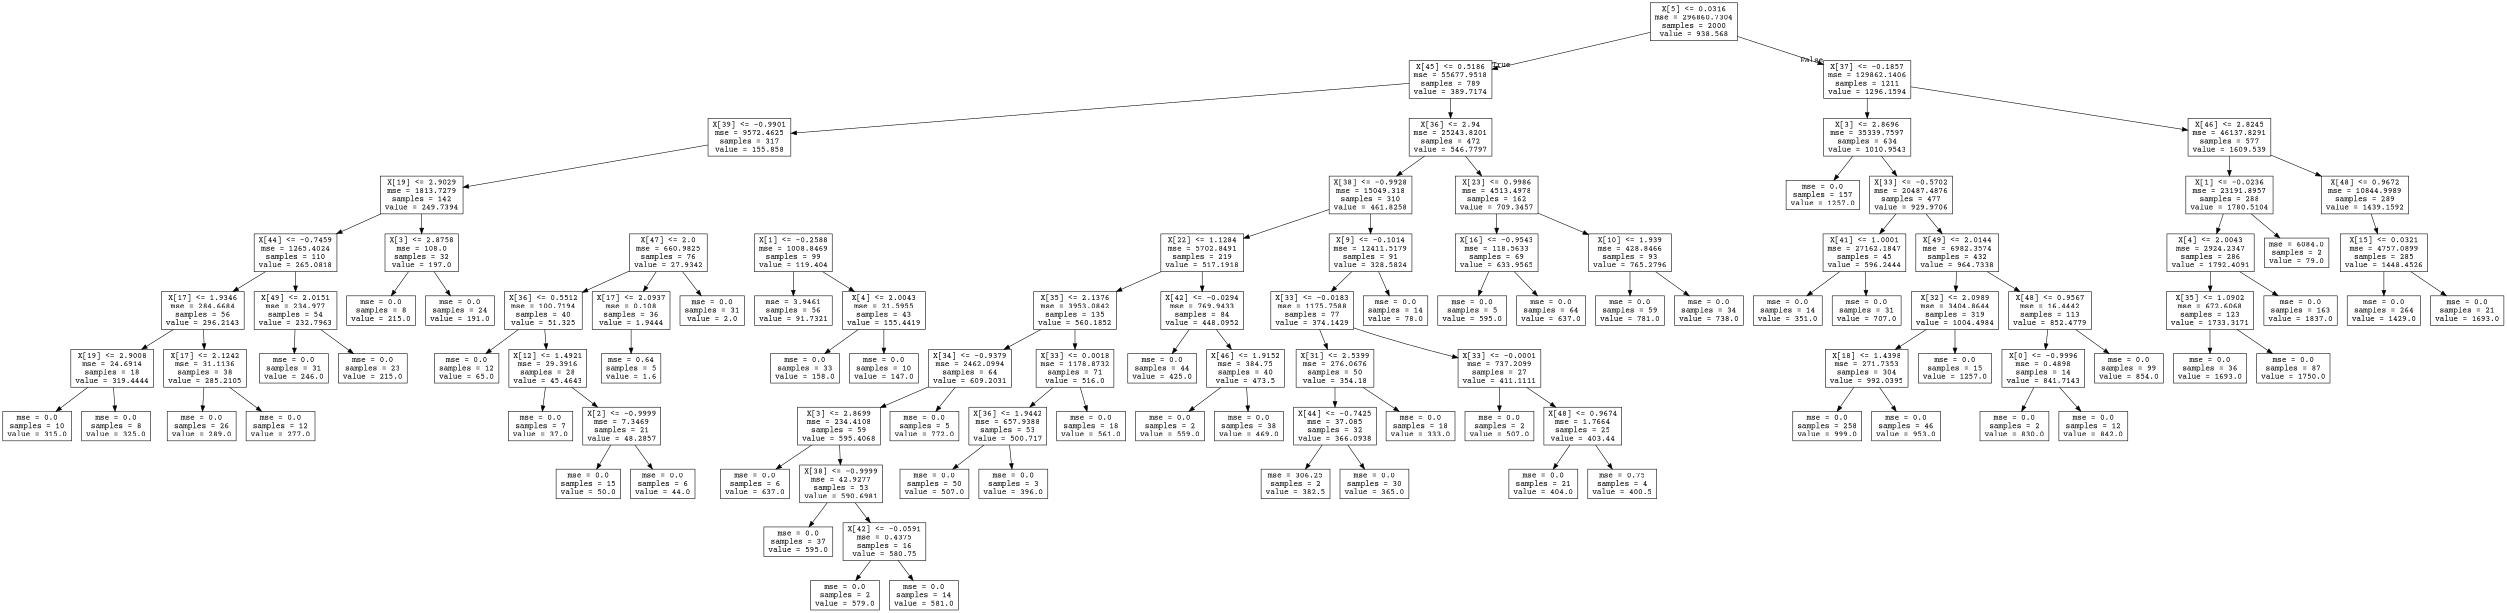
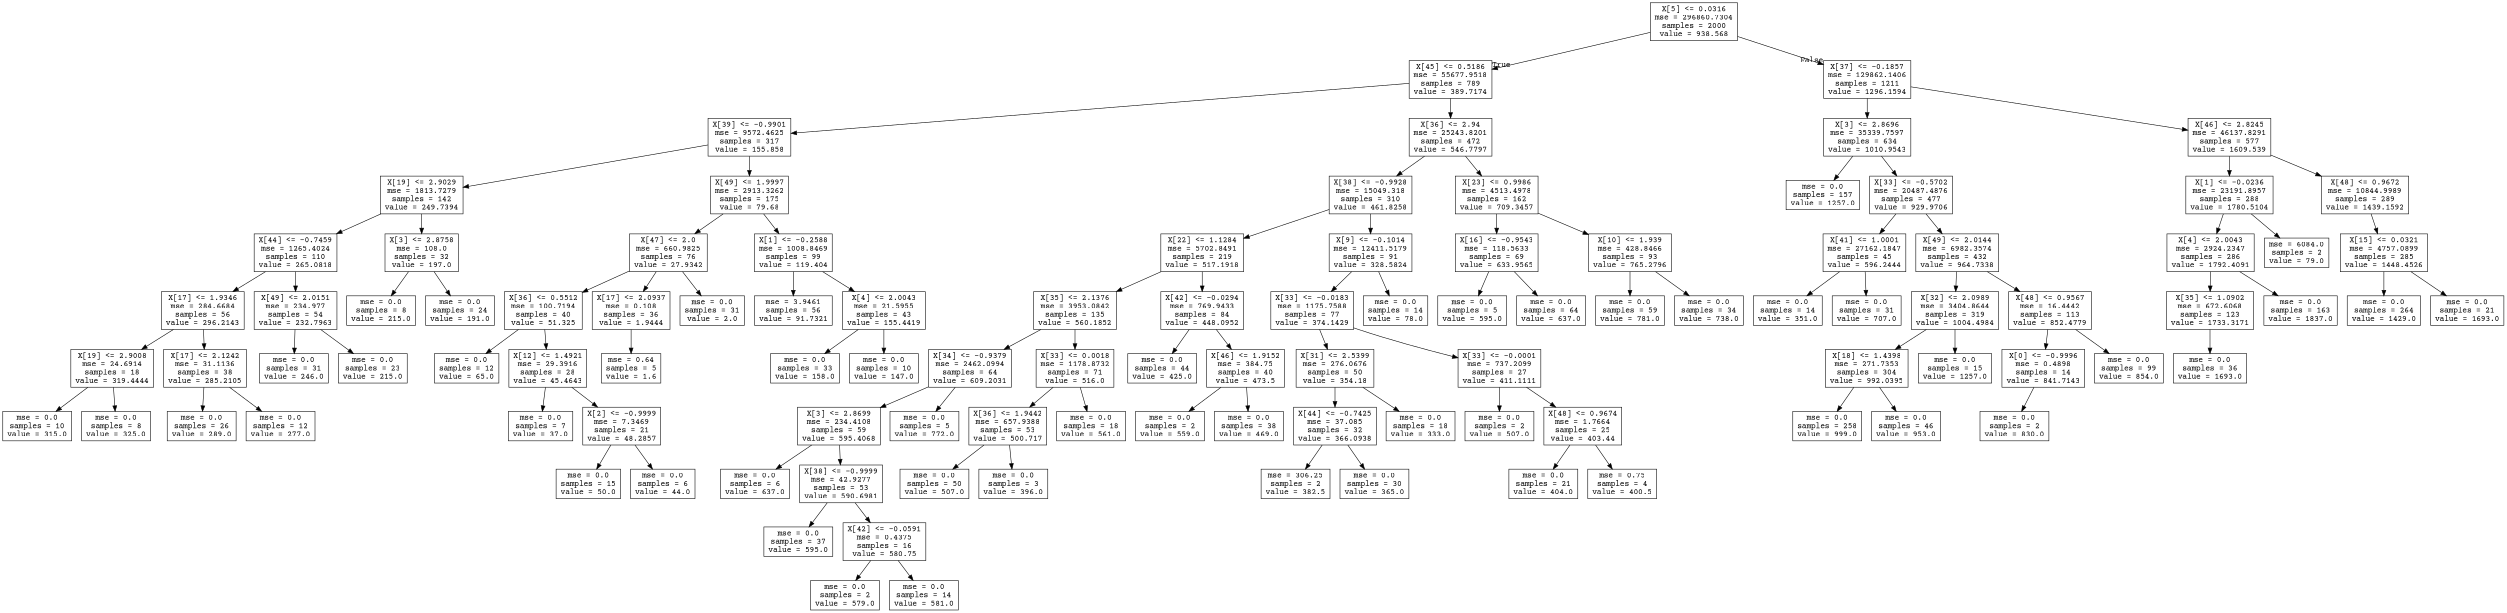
node "X[49] <= 1.9997 mse = 2913.3262 samples = 175 value = 79.68": added
node "mse = 0.0 samples = 87 value = 1750.0": removed
node "mse = 0.0 samples = 12 value = 842.0": removed
